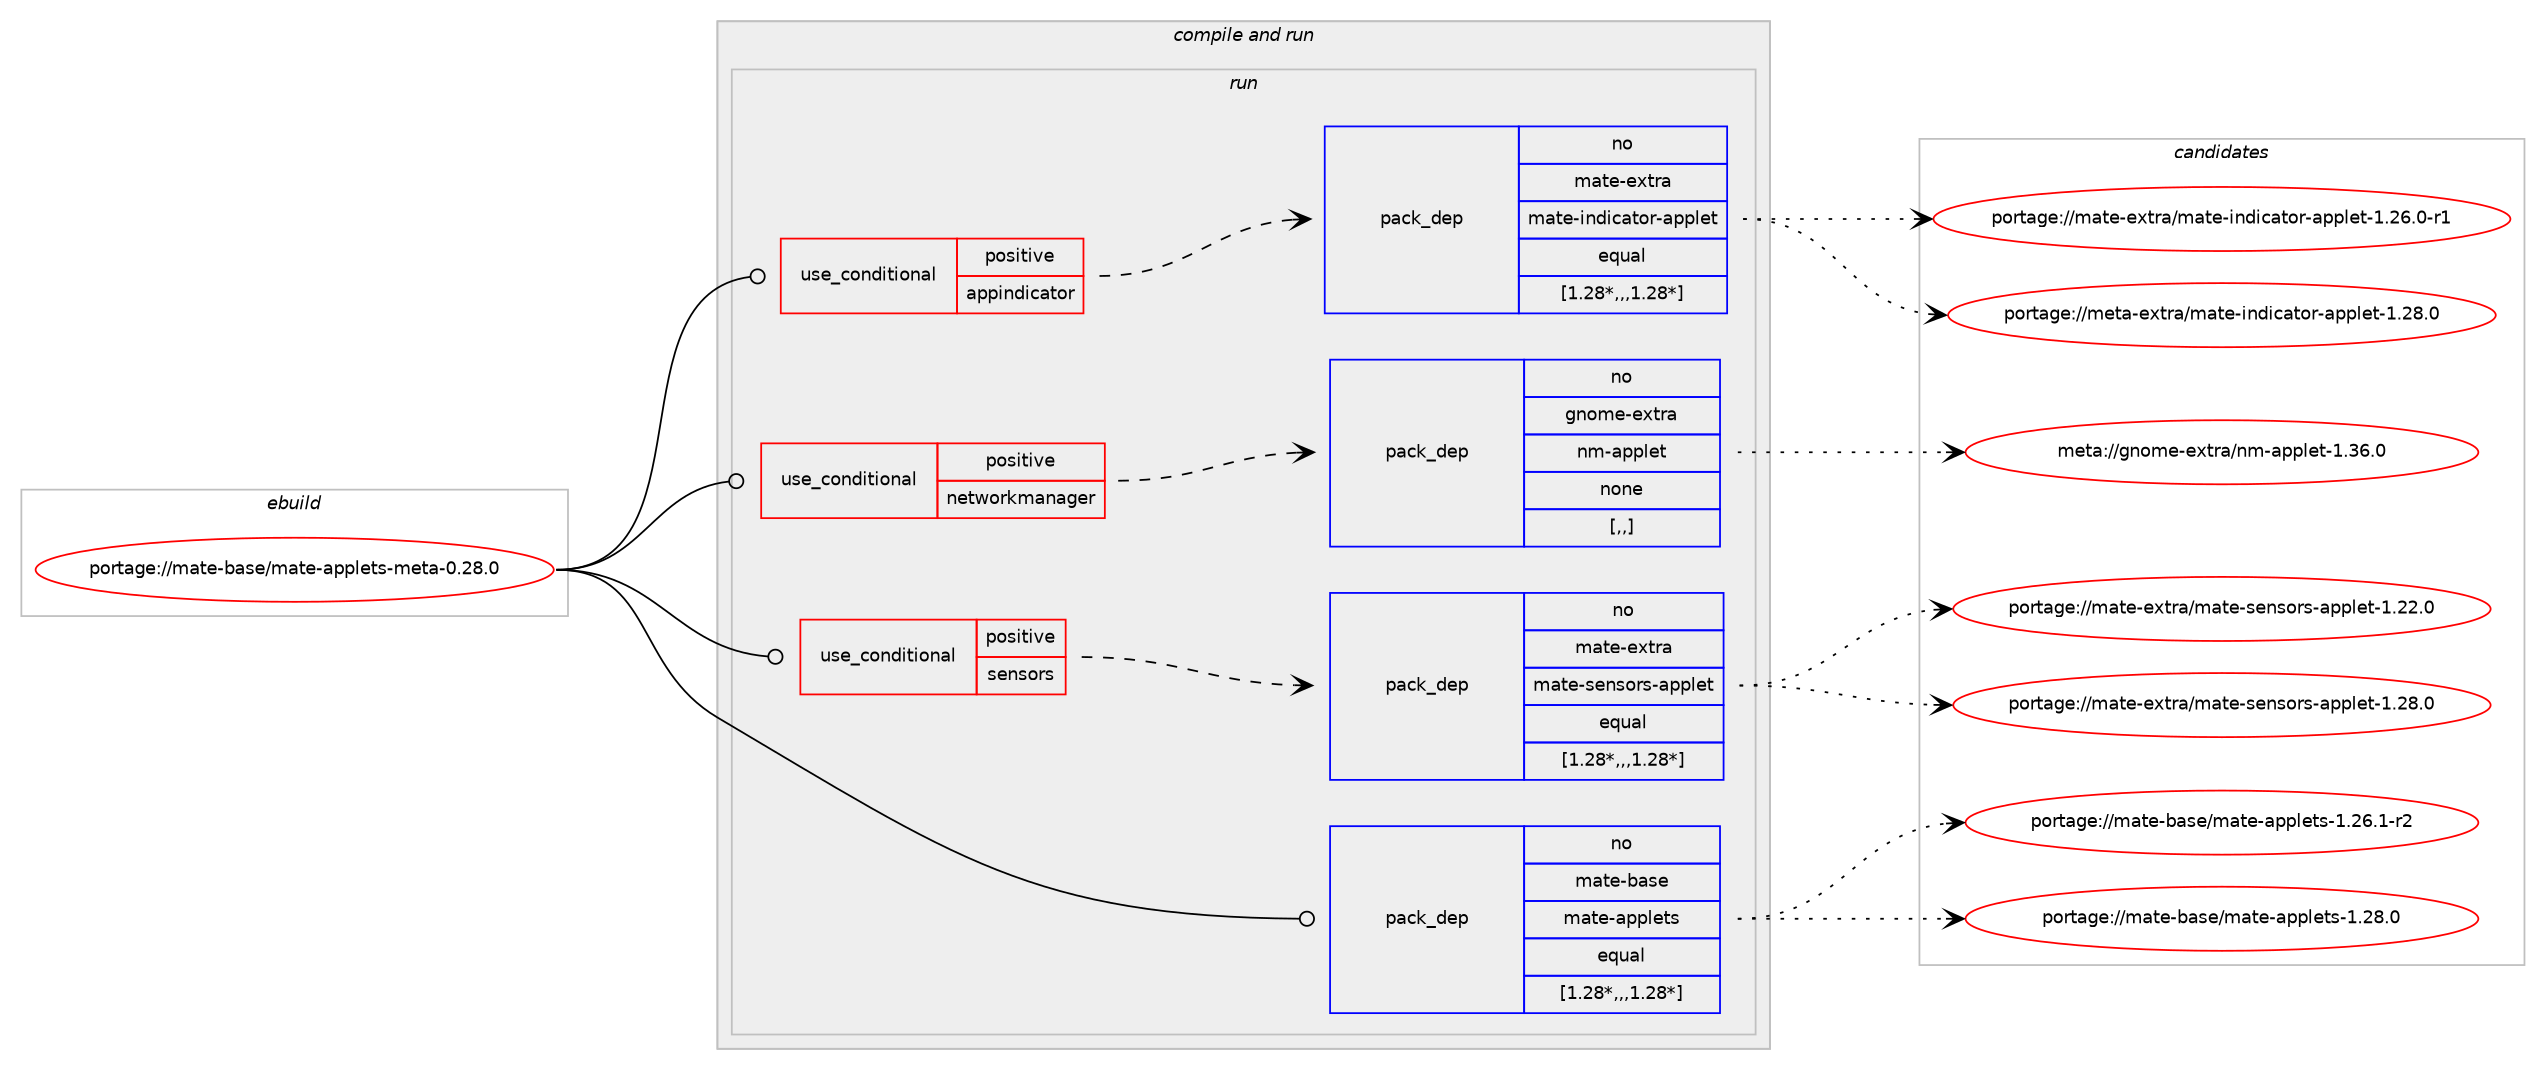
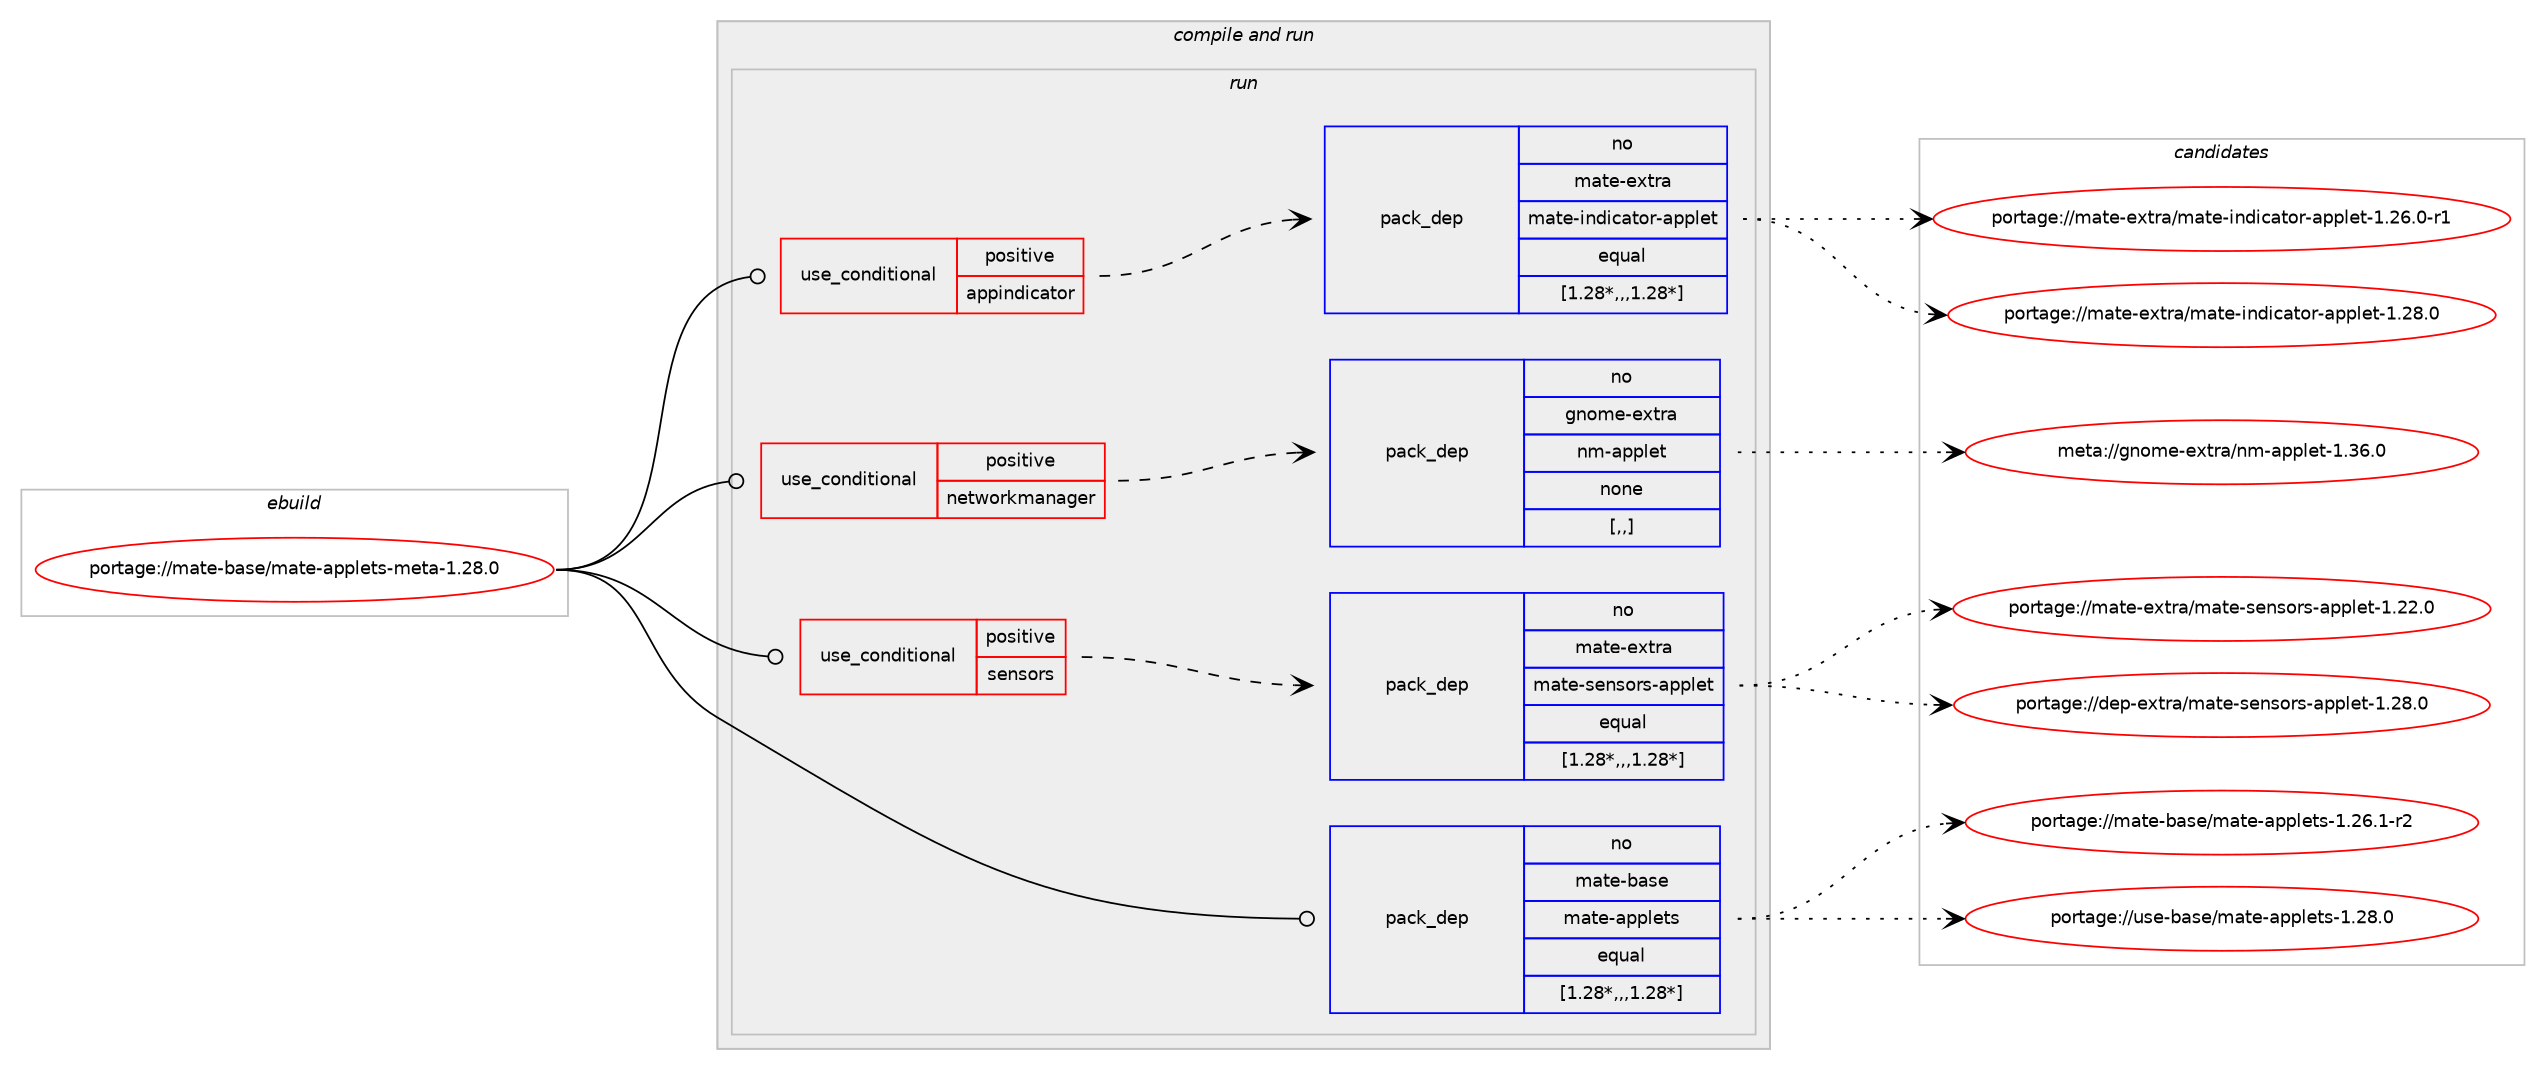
node "portage://meta-extra/mate-indicator-applet-1.28.0": label "portage://meta-extra/mate-indicator-applet-1.28.0" -> "portage://mate-extra/mate-indicator-applet-1.28.0"
node "portage://mate-base/mate-applets-meta-0.28.0": label "portage://mate-base/mate-applets-meta-0.28.0" -> "portage://mate-base/mate-applets-meta-1.28.0"
node "portage://mate-extra/mate-sensors-applet-1.28.0": label "portage://mate-extra/mate-sensors-applet-1.28.0" -> "portage://dep-extra/mate-sensors-applet-1.28.0"
node "portage://mate-base/mate-applets-1.28.0": label "portage://mate-base/mate-applets-1.28.0" -> "portage://use-base/mate-applets-1.28.0"
